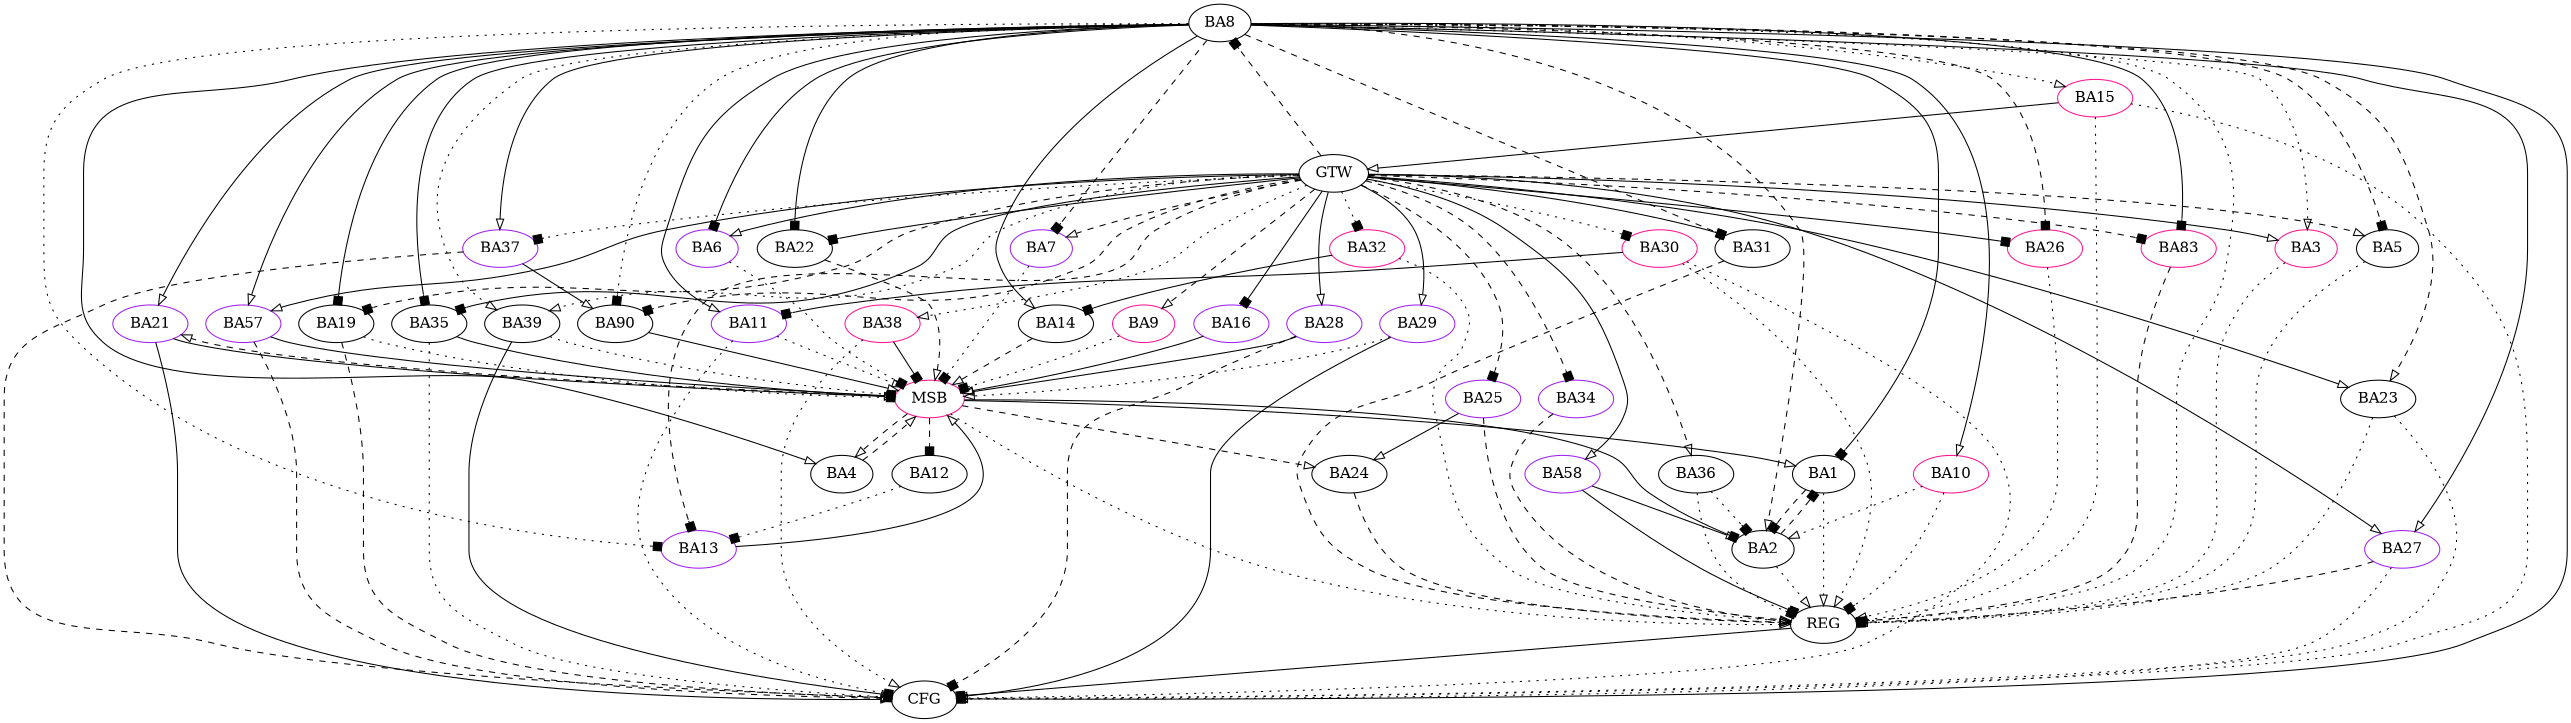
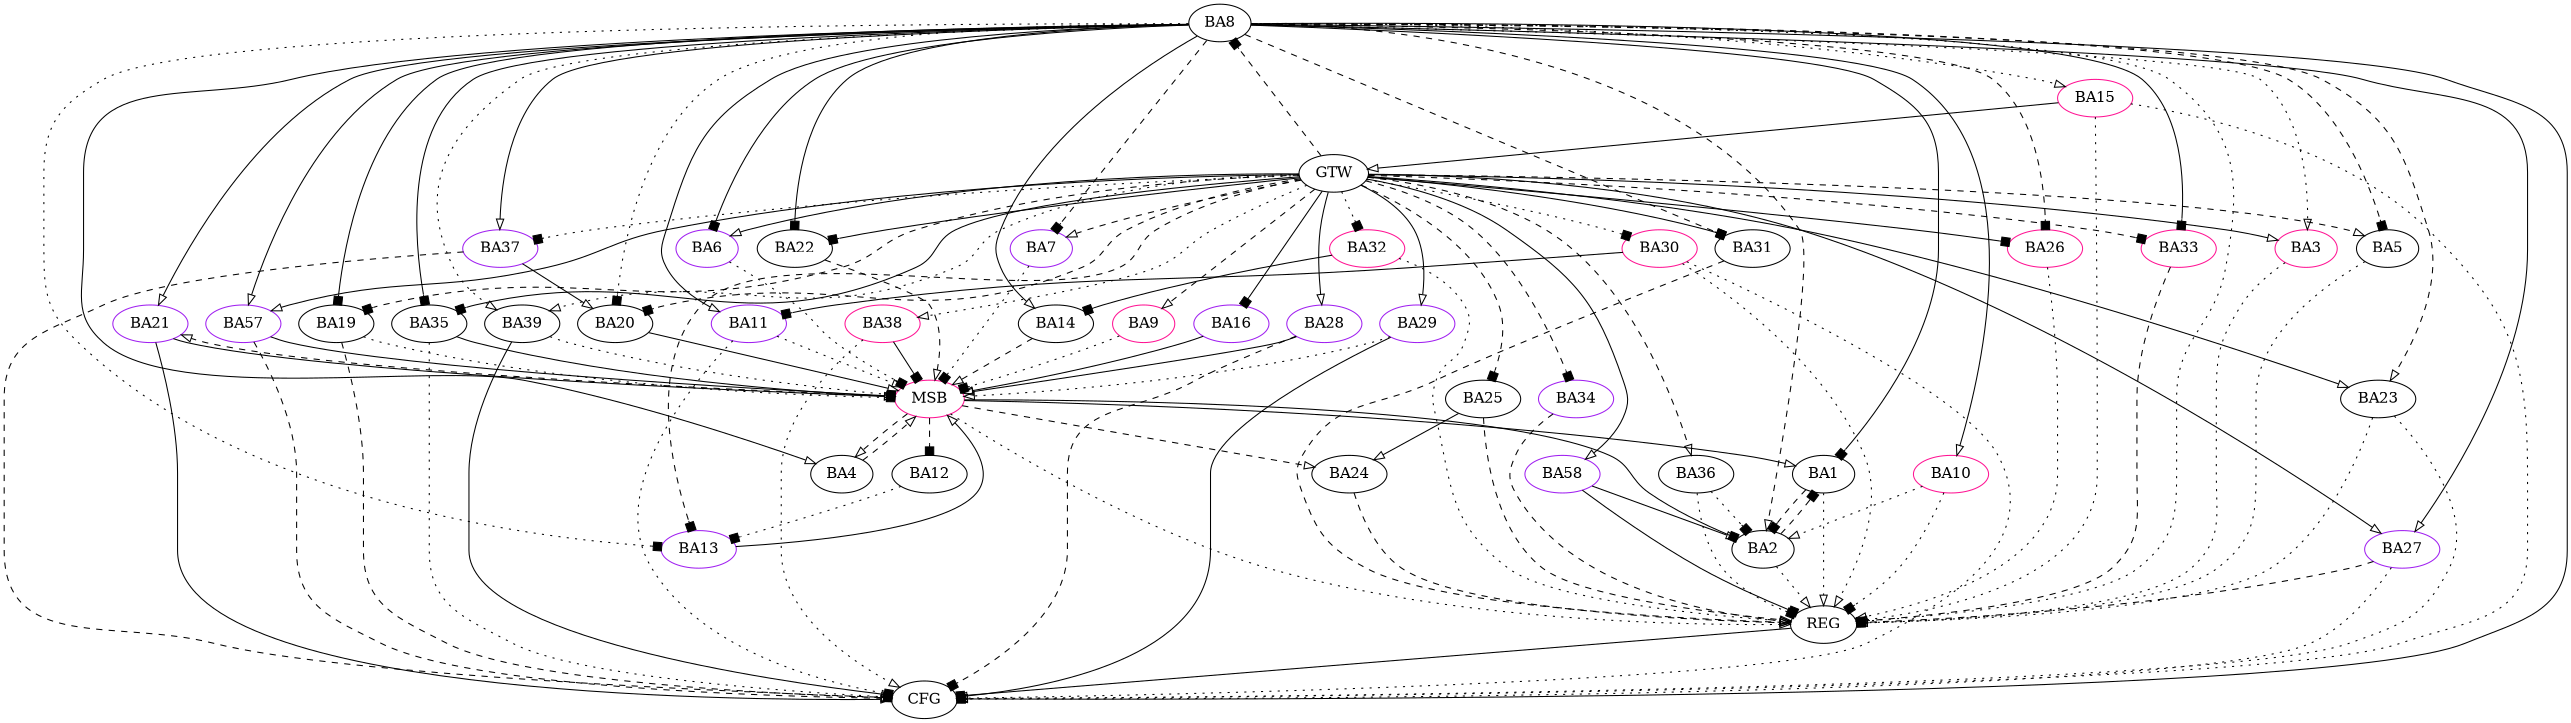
node "BA83": label "BA83" -> "BA33"
node "BA90": label "BA90" -> "BA20"
node "BA25": color purple -> black
